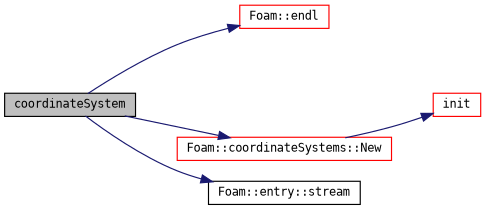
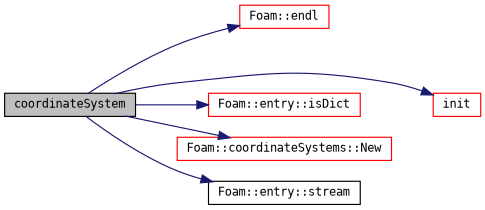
node "Foam::entry::isDict": added
edge "Foam::coordinateSystems::New" -> "init": now "coordinateSystem" -> "init"
